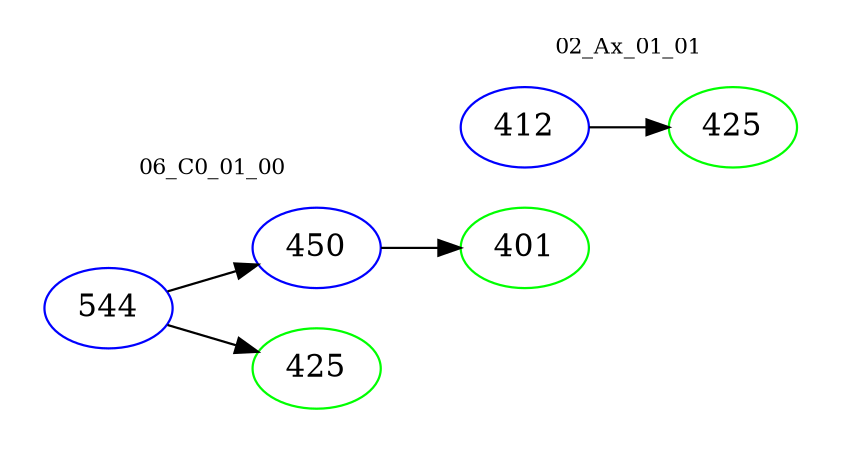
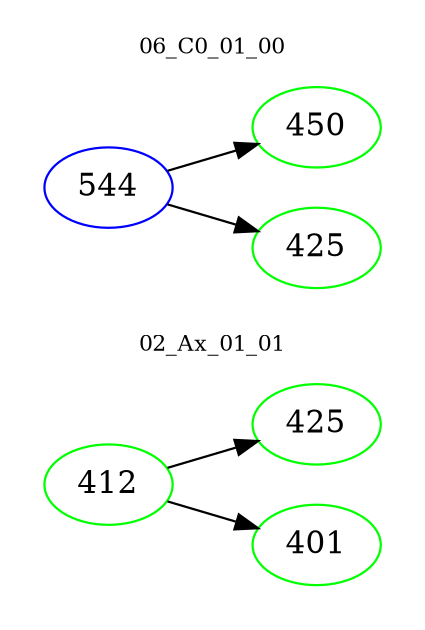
node "412": color blue -> green
node "450": color blue -> green
edge "450" -> "401": now "412" -> "401"
